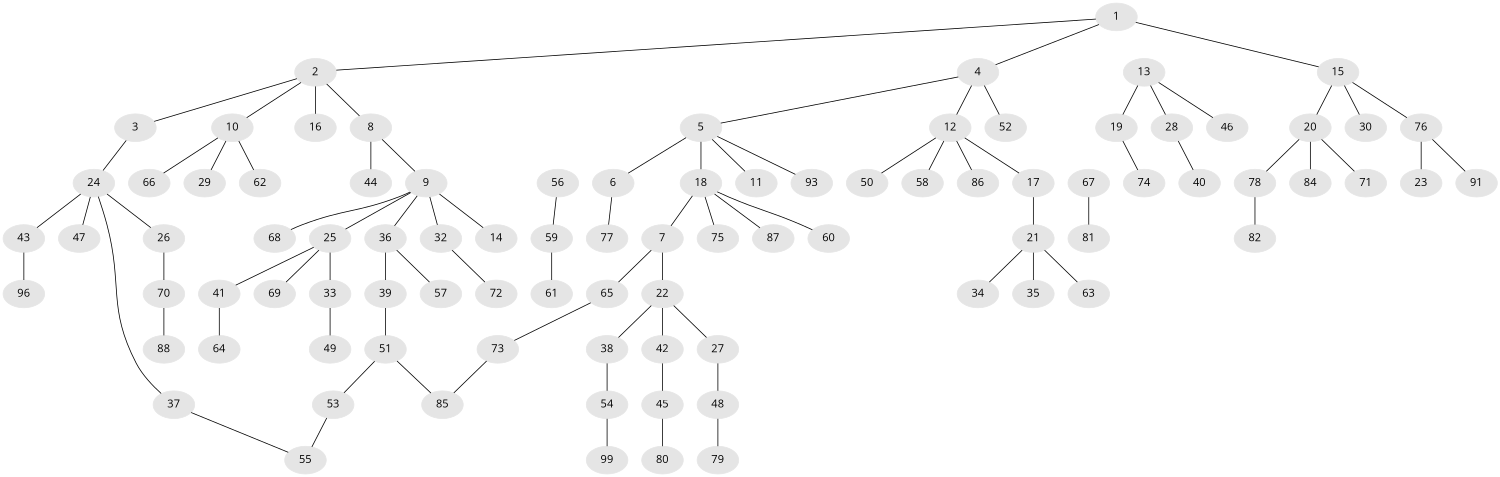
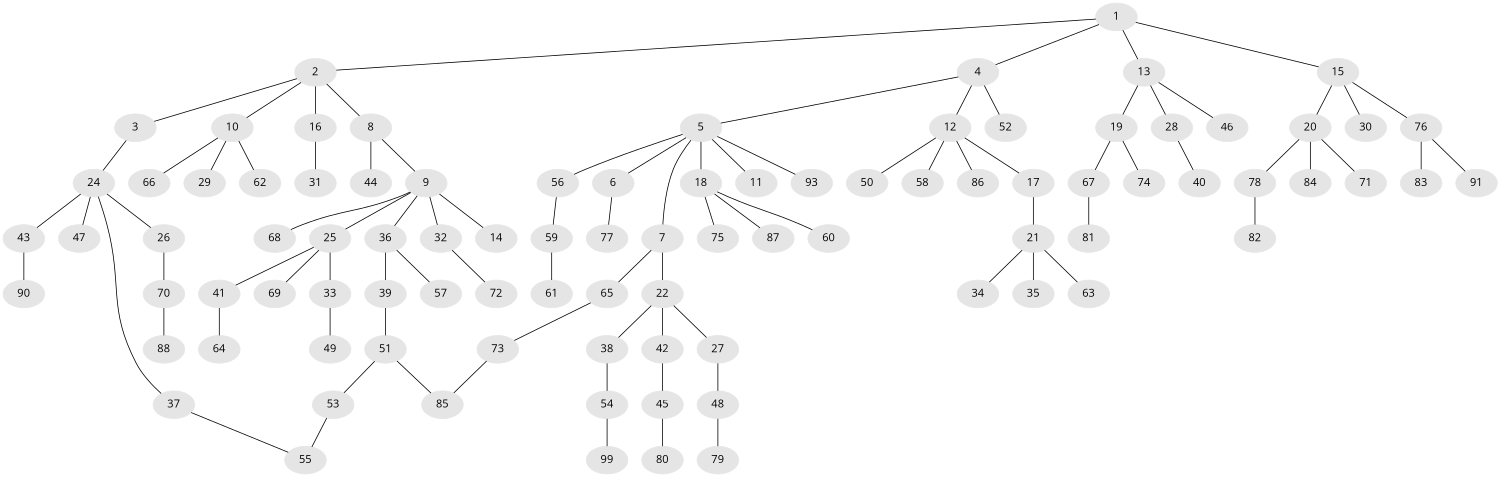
edge "1" -- "13": added
edge "5" -- "56": added
edge "19" -- "67": added
node "31": added
node "23": label "23" -> "83"
edge "18" -- "7": now "5" -- "7"
node "96": label "96" -> "90"
